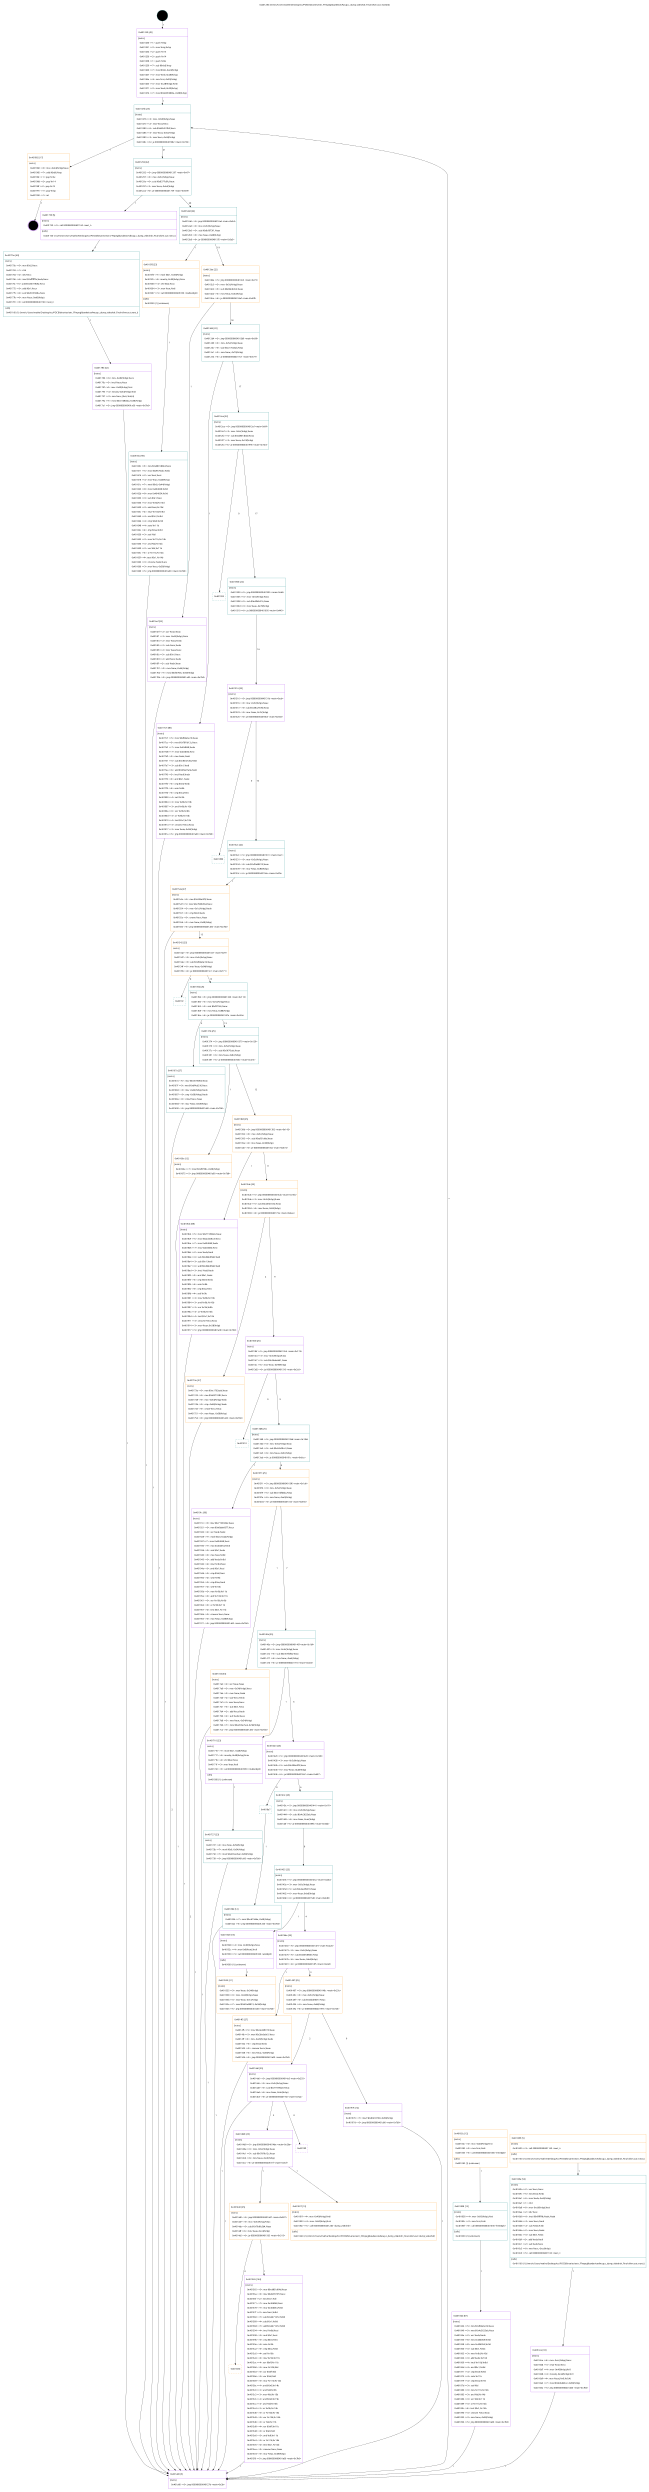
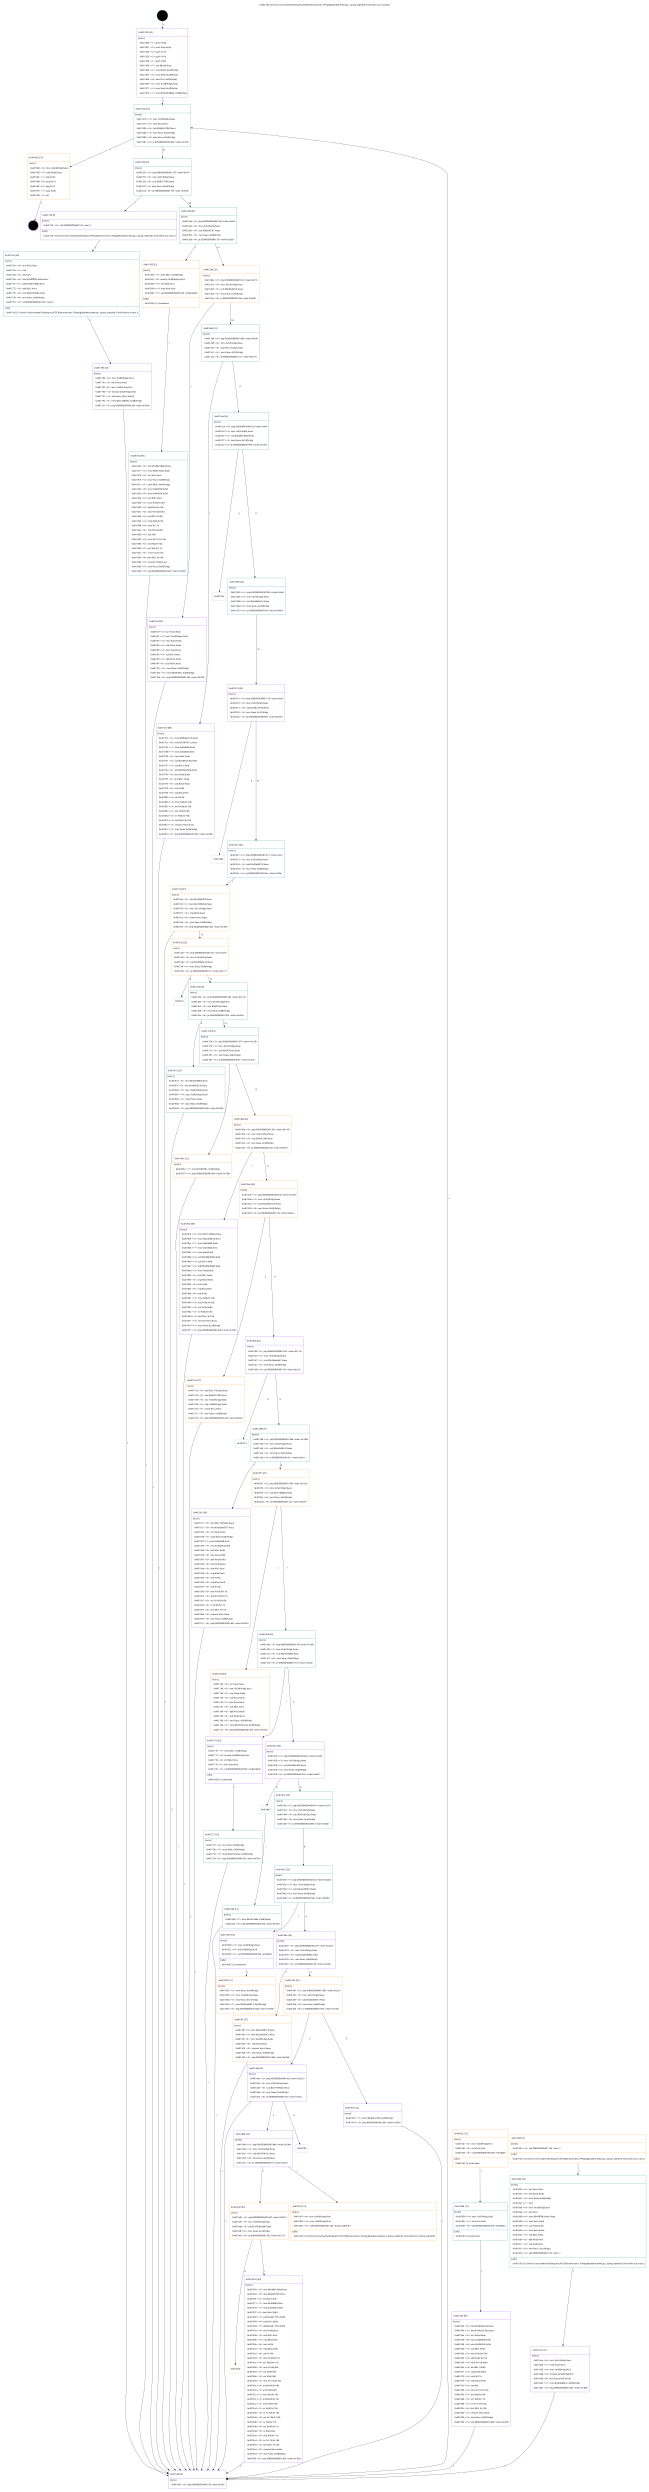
edge "0x4017a6 [33]" -> "0x401a00 [5]": removed, label "1"
